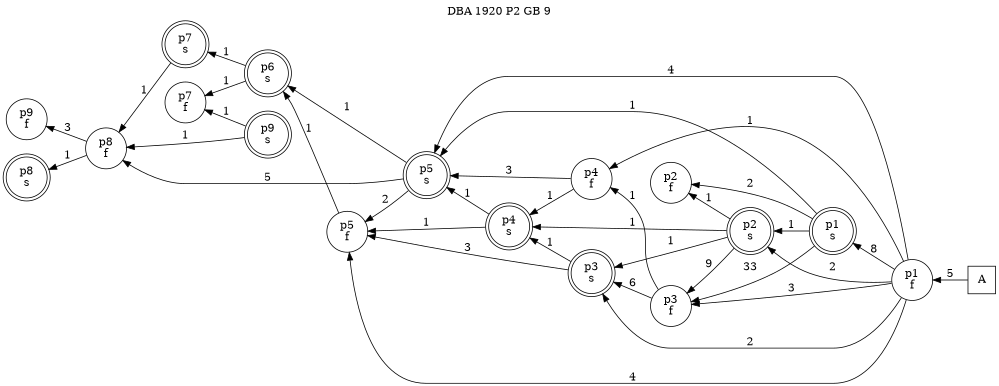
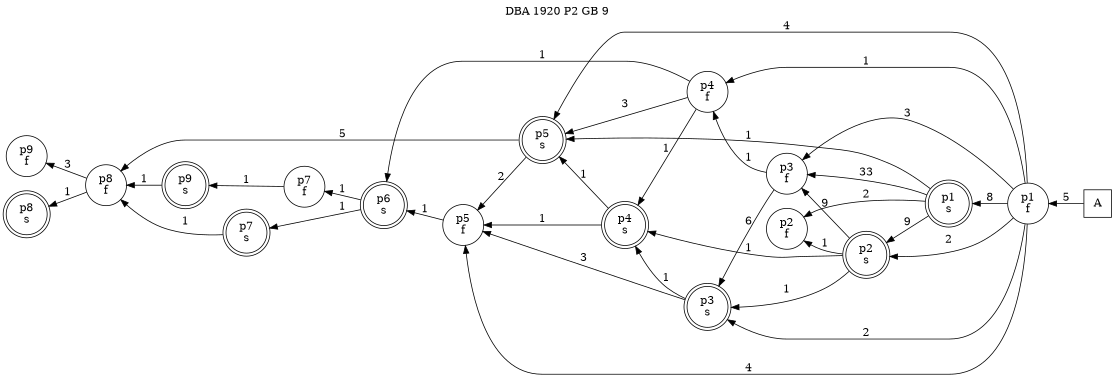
edge "p9 s" -> "p7 f": reversed
edge "p5 s" -> "p6 s": now "p4 f" -> "p6 s"
edge "p1 s" -> "p2 s": label "1" -> "9"
